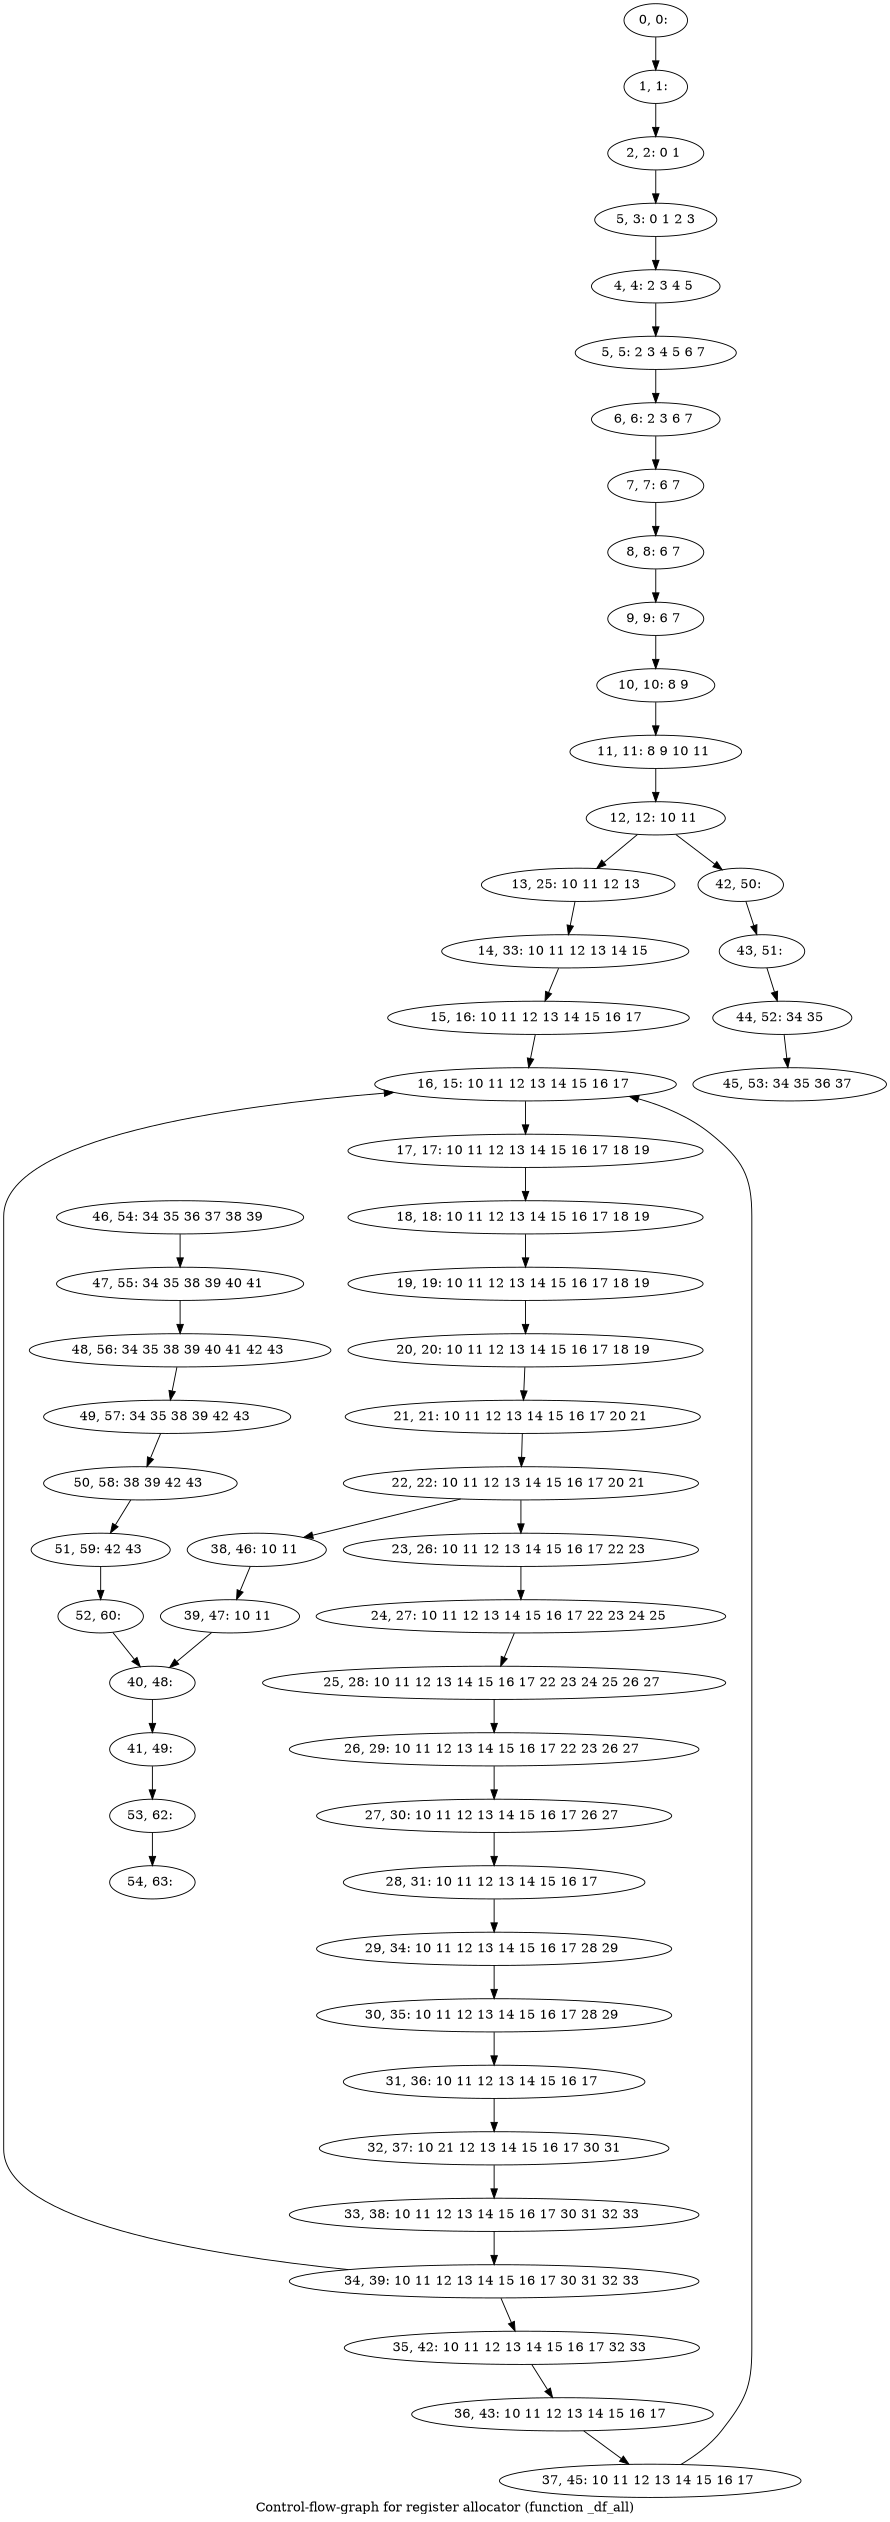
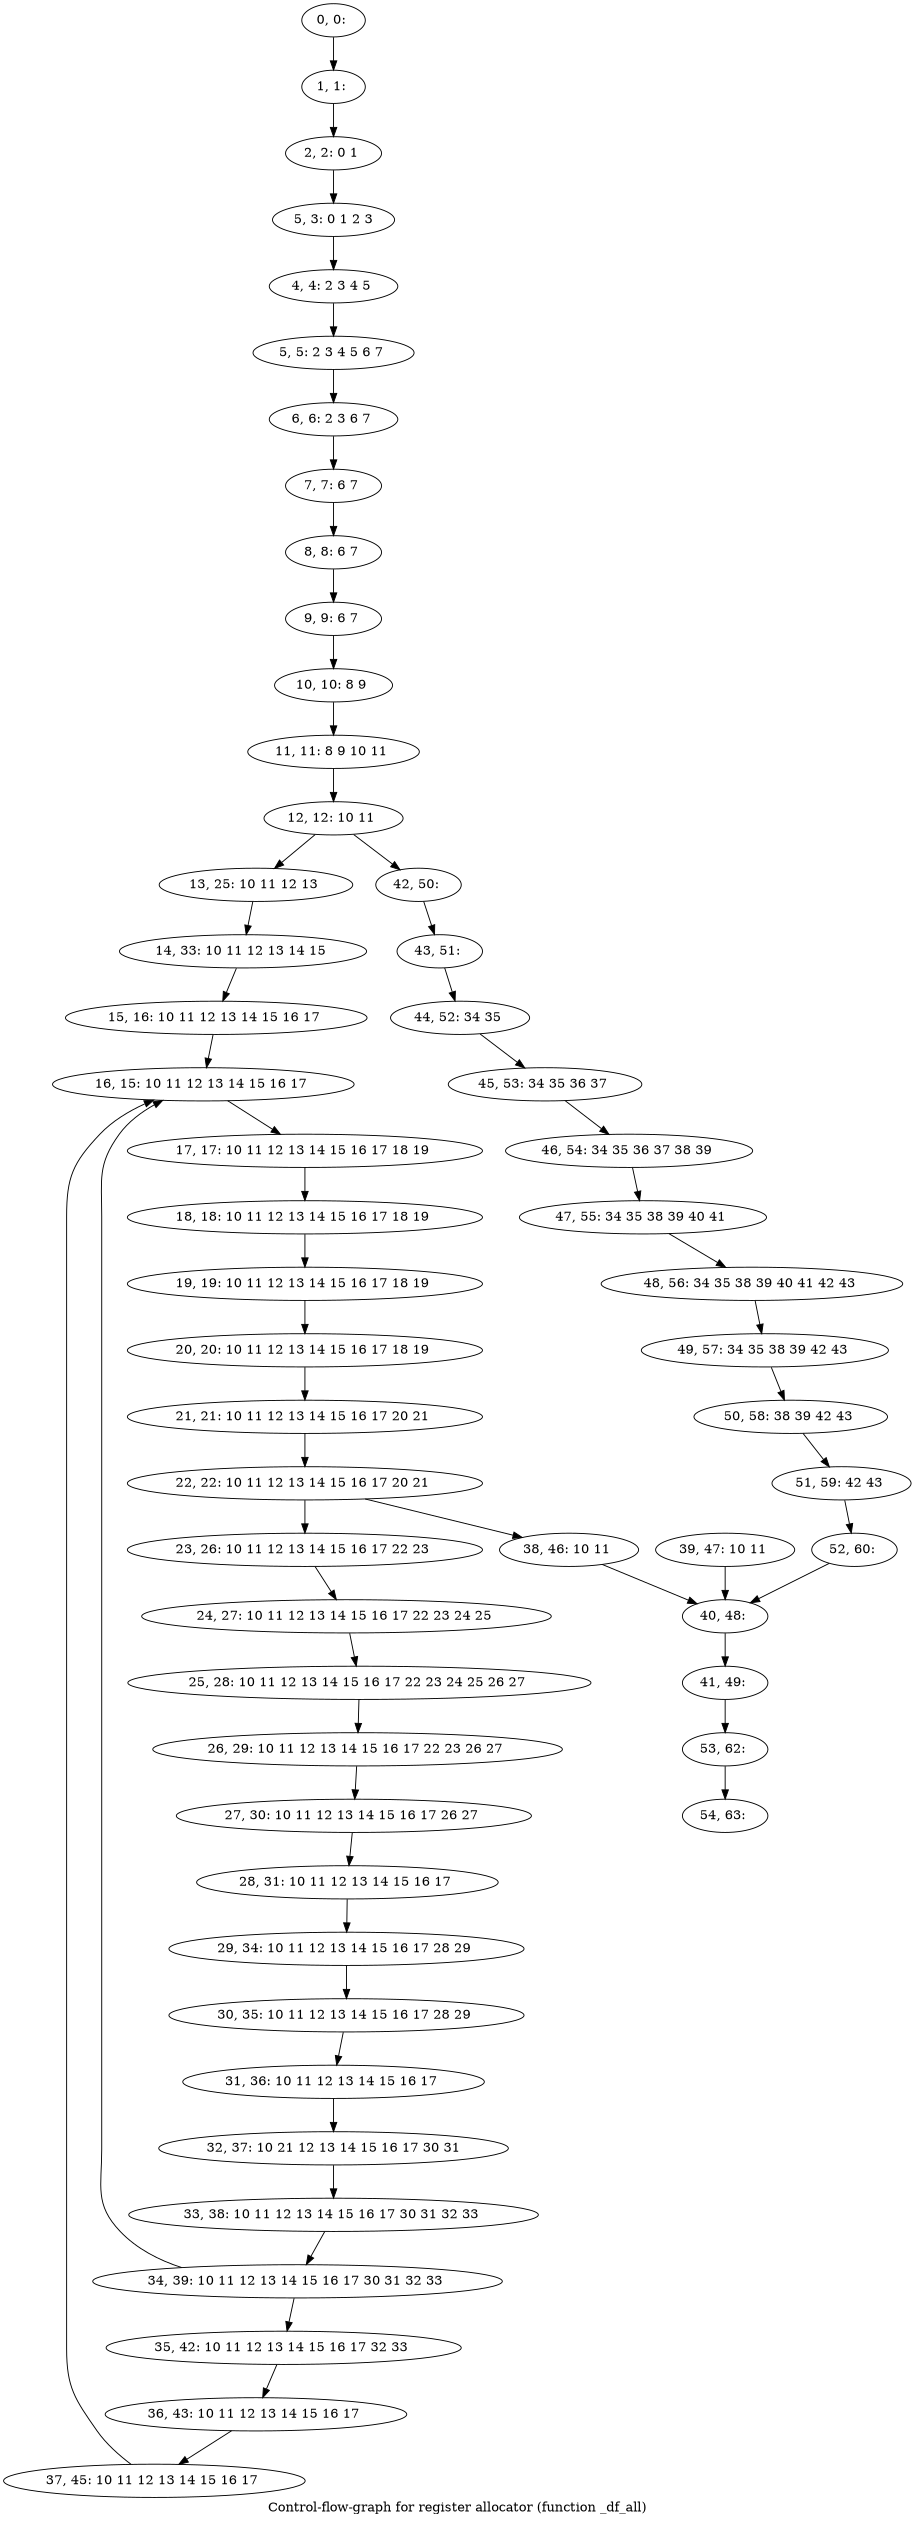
edge "45, 53: 34 35 36 37" -> "46, 54: 34 35 36 37 38 39": added
edge "38, 46: 10 11" -> "39, 47: 10 11": now "38, 46: 10 11" -> "40, 48:"
